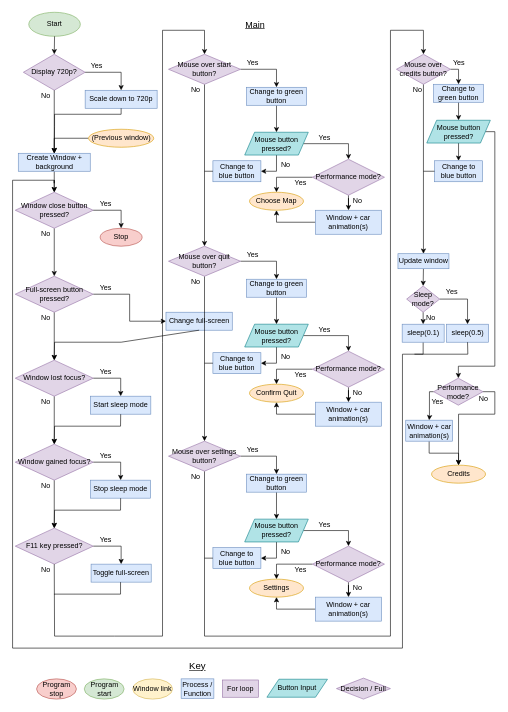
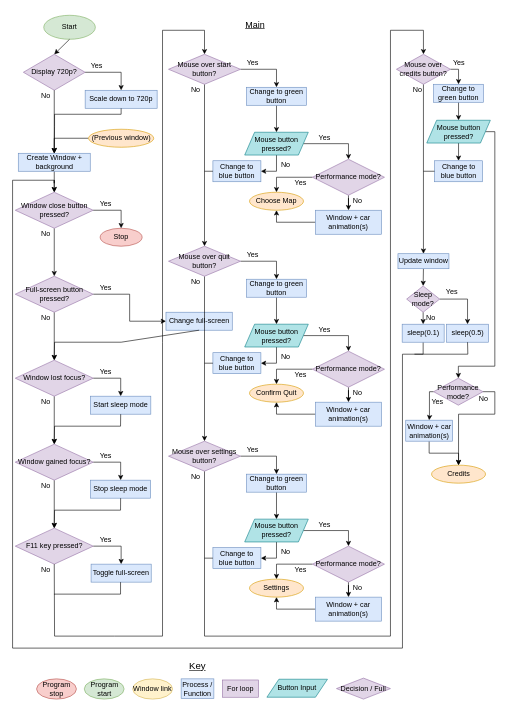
node "Start": moved (54, 24) -> (69, 27)
